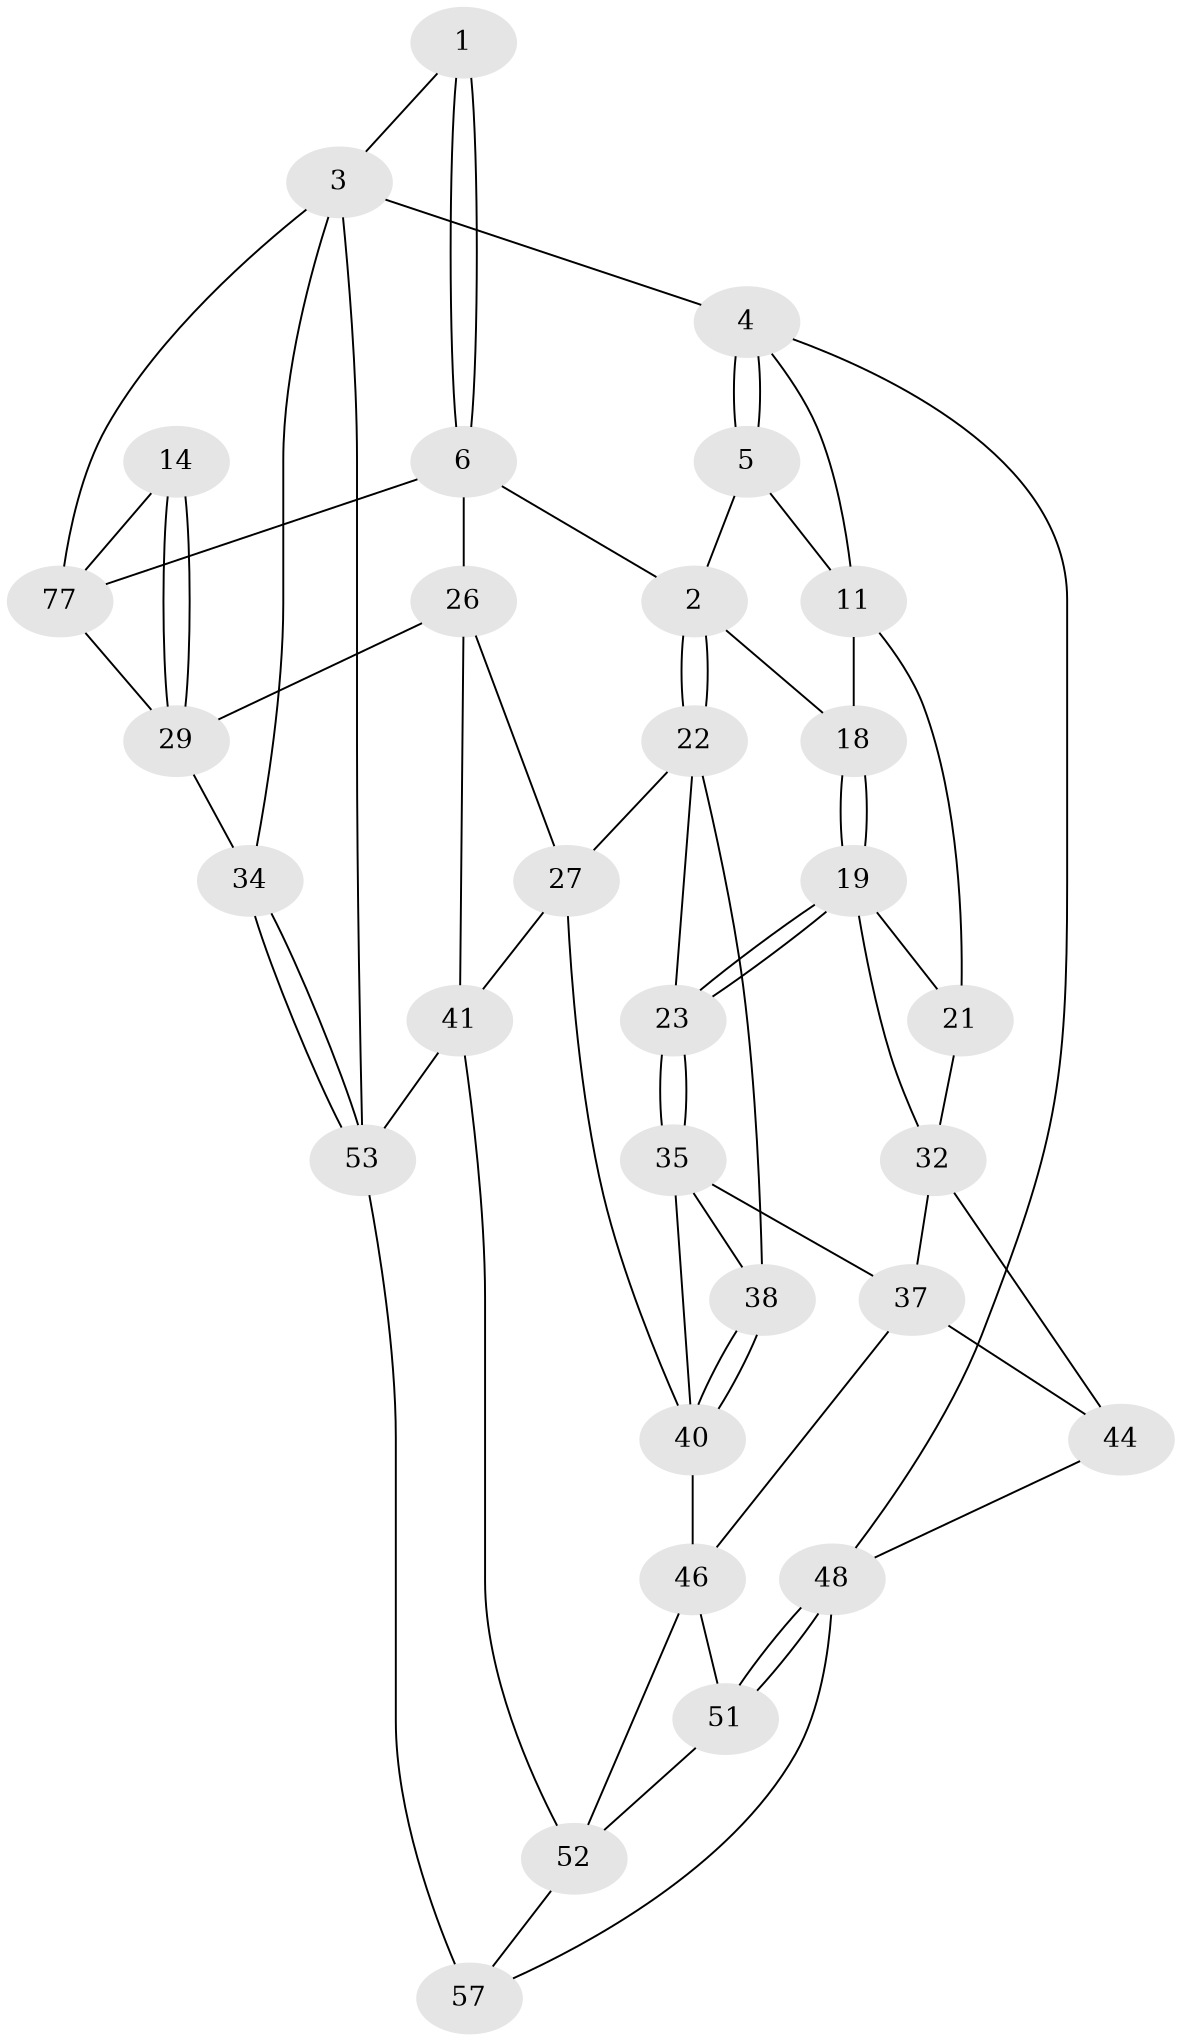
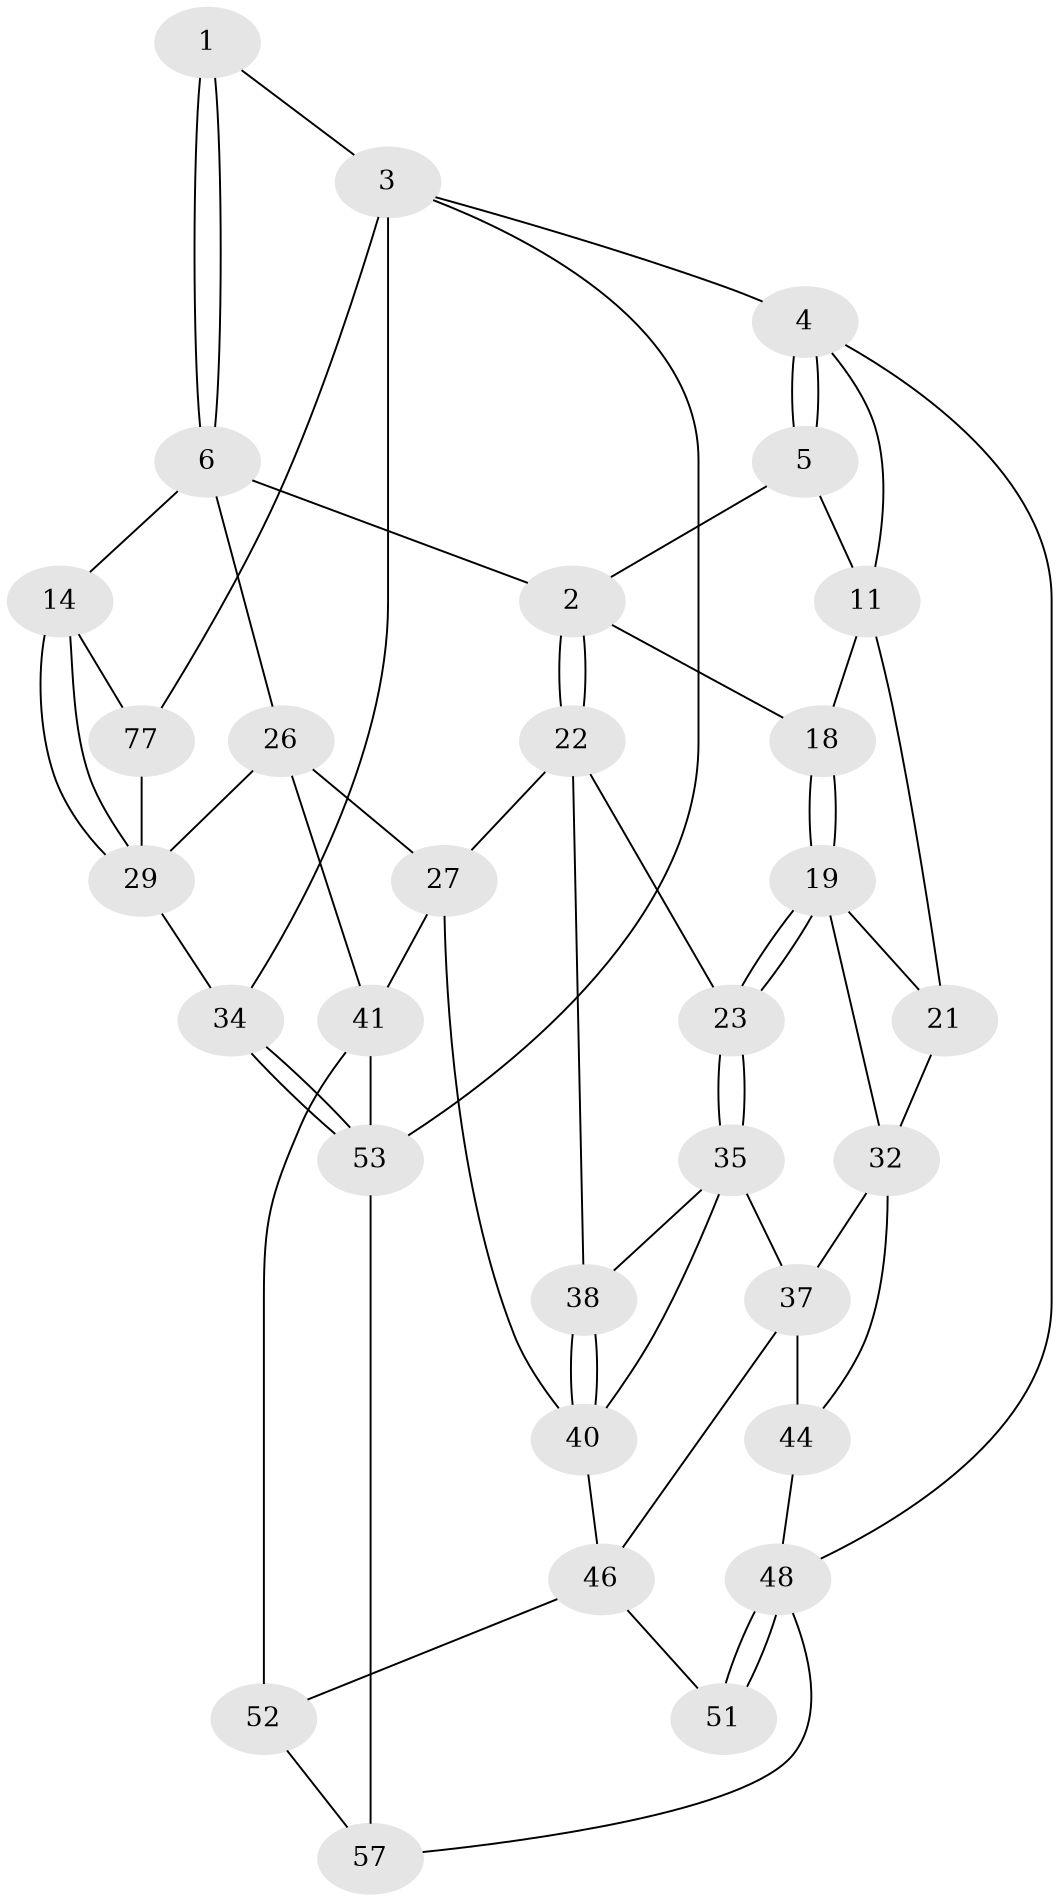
edge "6" -- "77": now "6" -- "14"
edge "51" -- "52": removed
